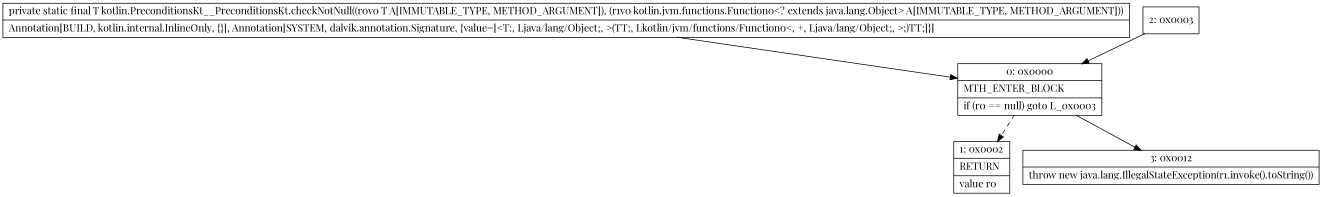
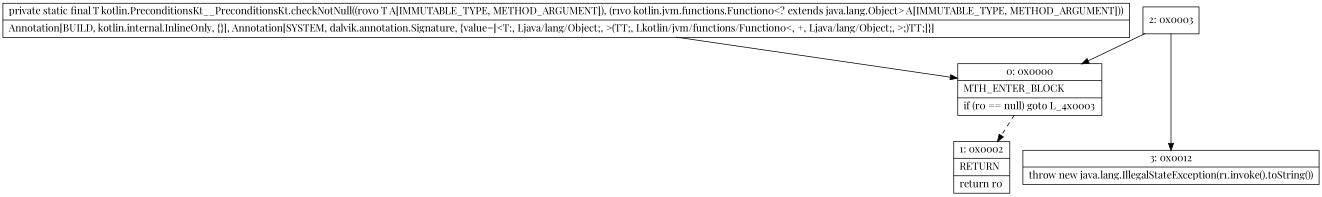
node "0: 0x0000": text "if (r0 == null) goto L_0x0003" -> "if (r0 == null) goto L_4x0003"
edge "0: 0x0000" -> "3: 0x0012": now "2: 0x0003" -> "3: 0x0012"
node "1: 0x0002": text "value r0" -> "return r0"
